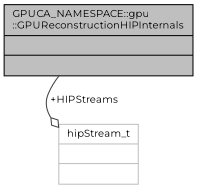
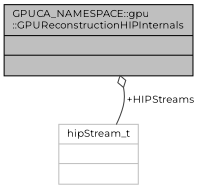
edge "GPUCA_NAMESPACE::gpu" -> "hipStream_t": reversed
